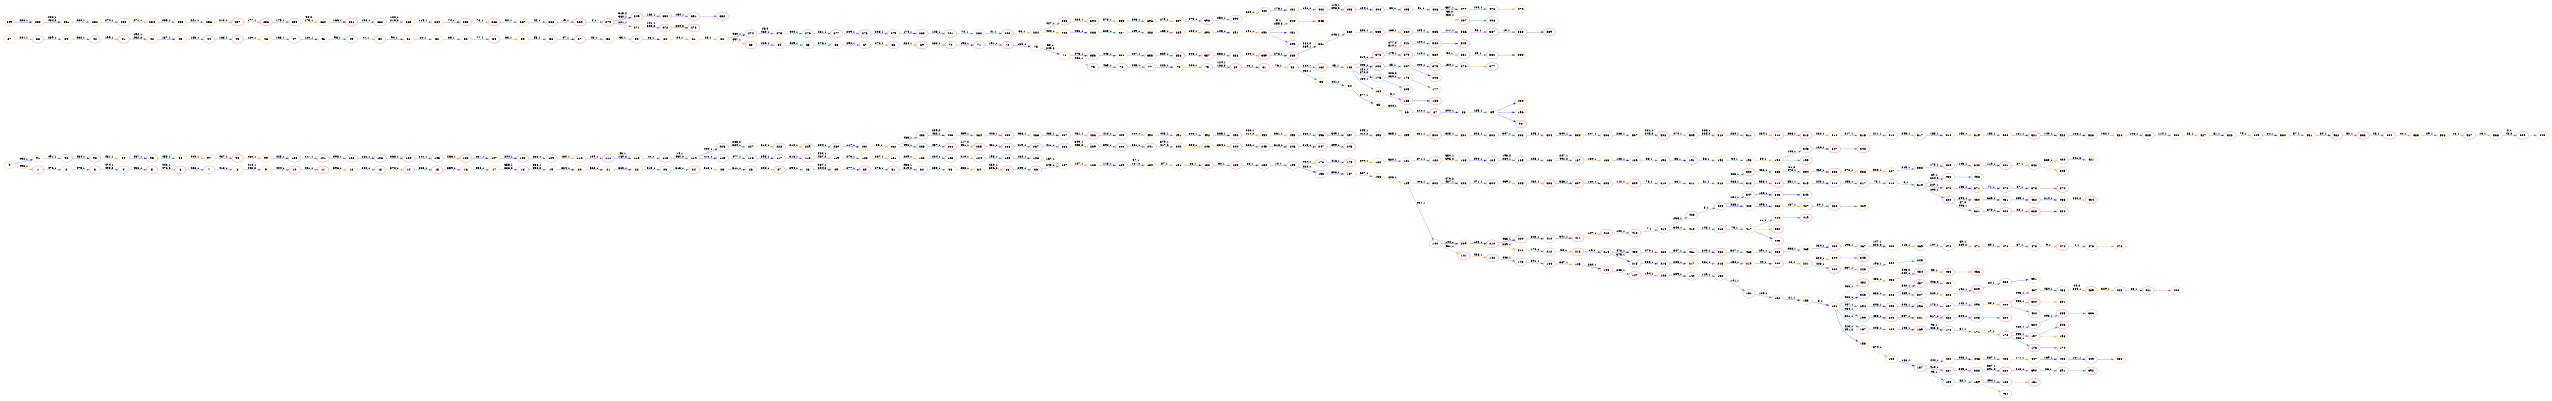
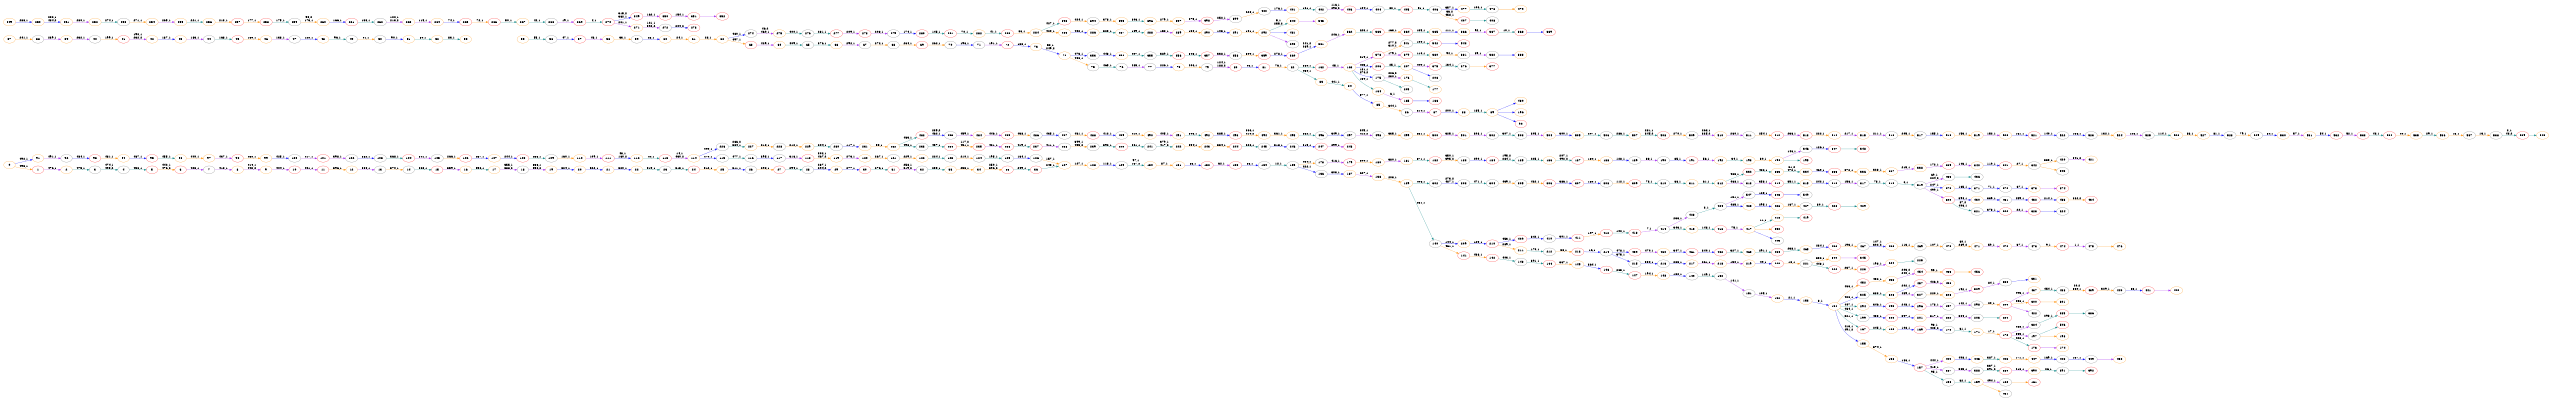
node "54": removed
edge "148" -> "149": label "259,1" -> "182,1"
edge "159" -> "160": color blue -> purple
